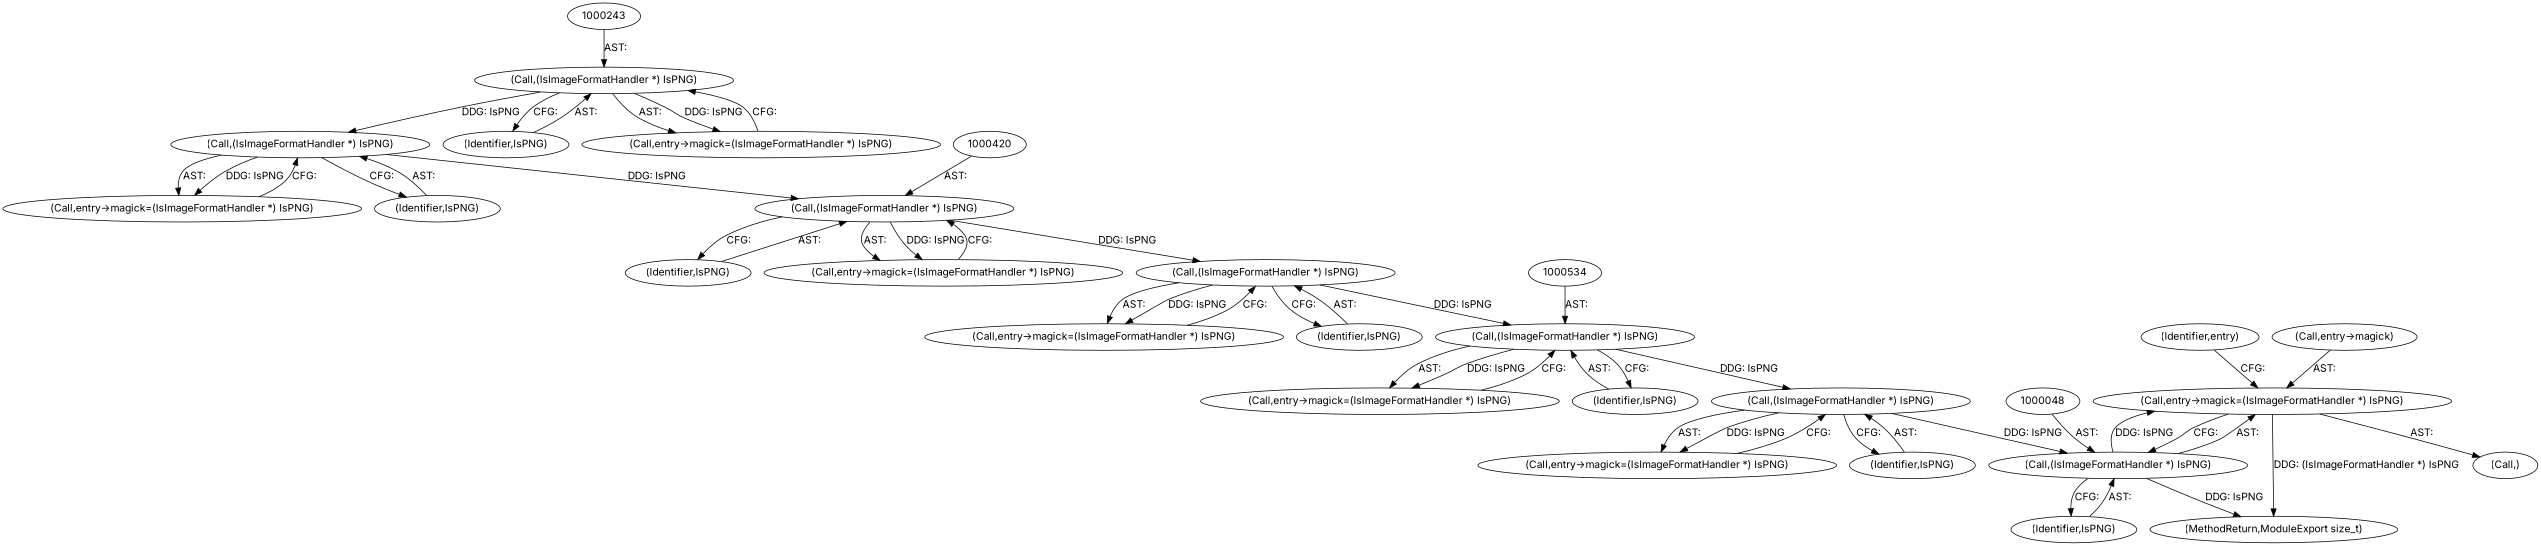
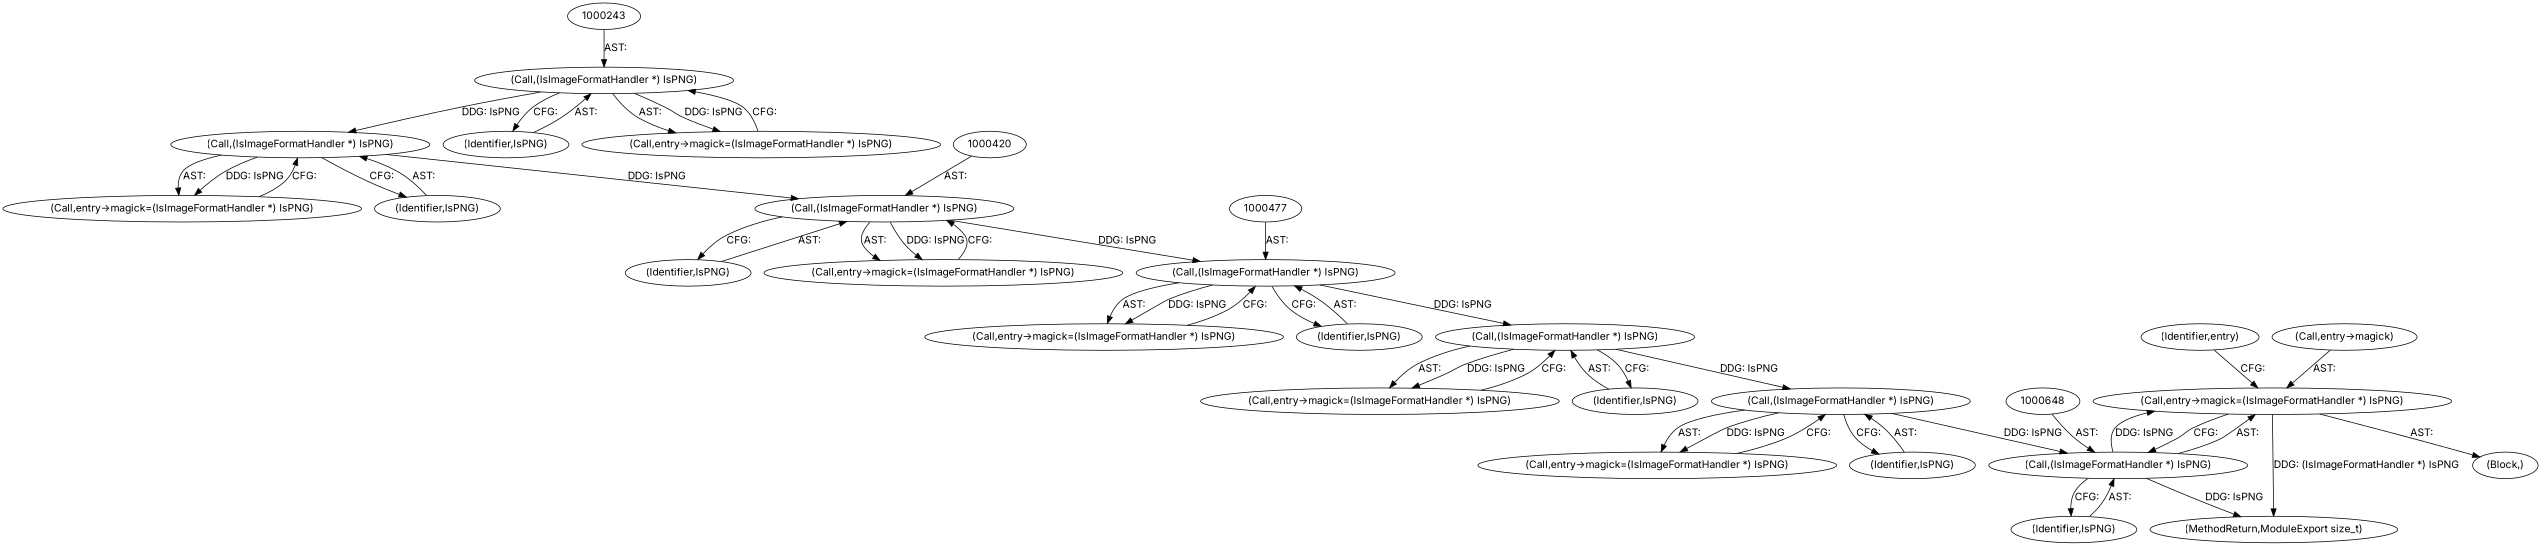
node "1000477": added
node "1000534": removed
node "1000048": label "1000048" -> "1000648"
node "(Call,)": label "(Call,)" -> "(Block,)"
